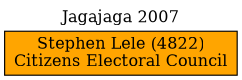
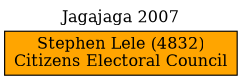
node "Stephen Lele (4822) Citizens Electoral Council": label "Stephen Lele (4822) Citizens Electoral Council" -> "Stephen Lele (4832) Citizens Electoral Council"
